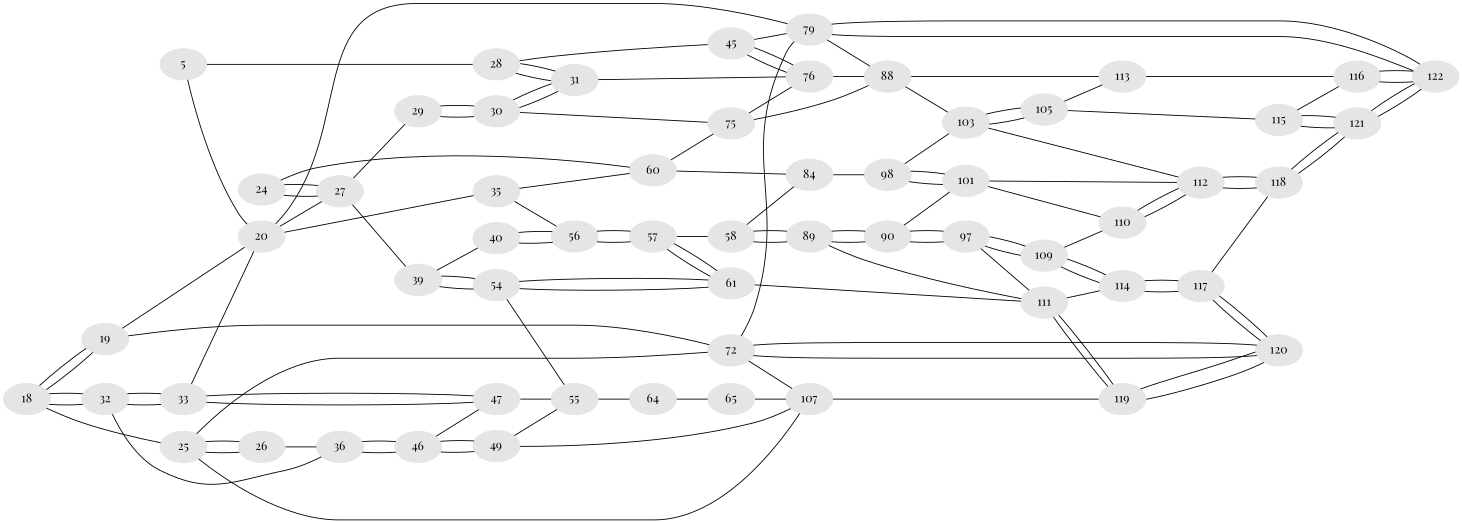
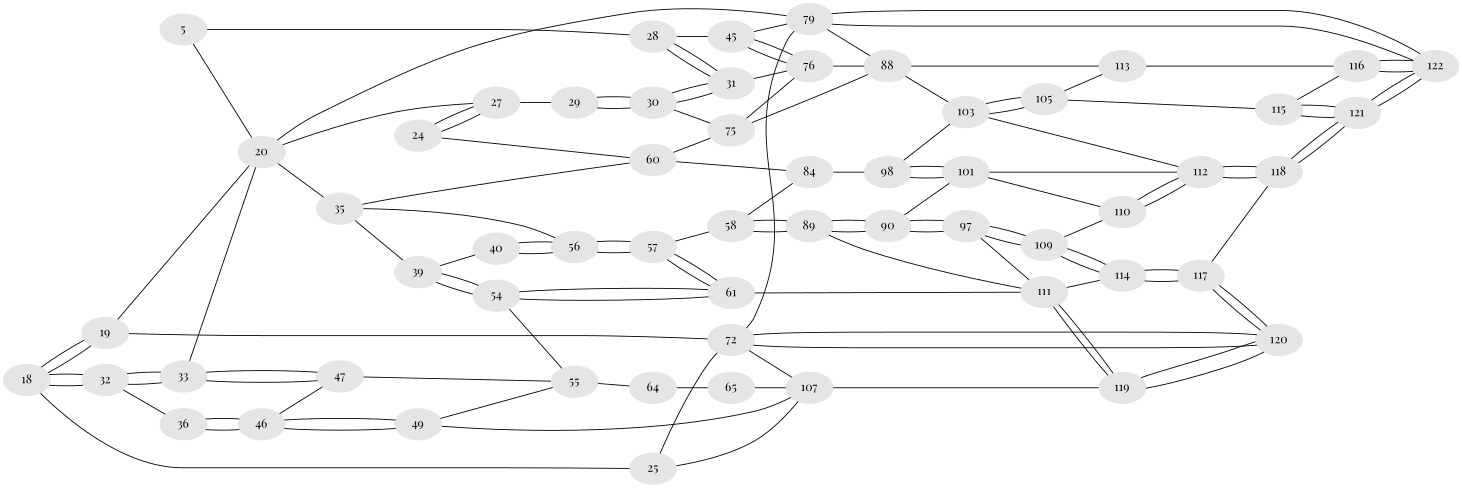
edge "27" -- "39": now "35" -- "39"
node "26": removed
